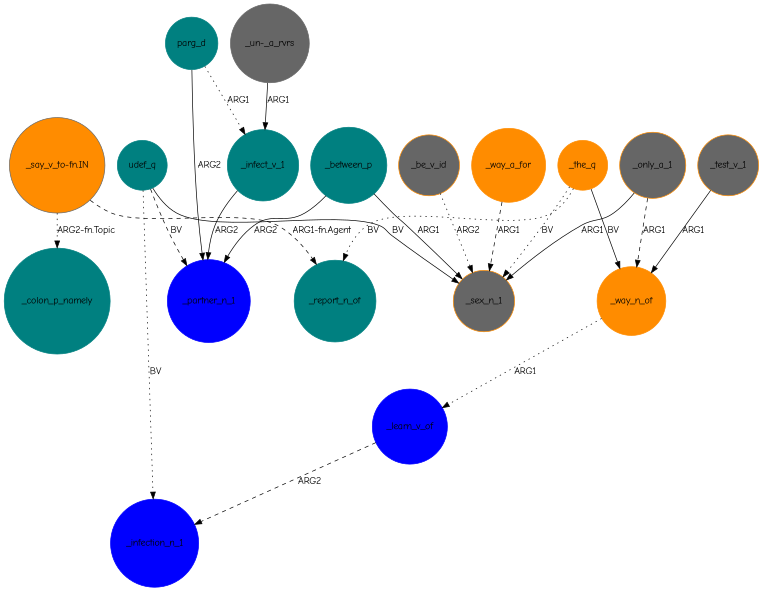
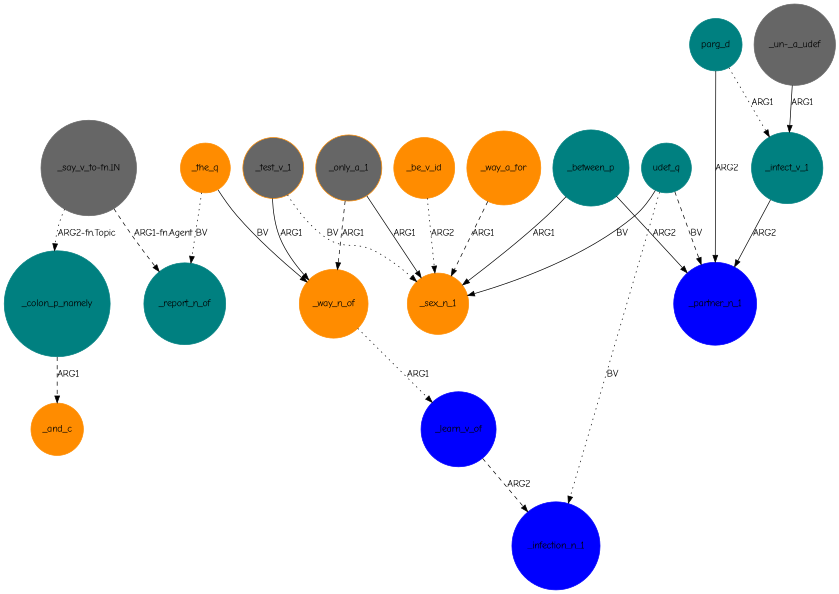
node "_un-_a_rvrs": label "_un-_a_rvrs" -> "_un-_a_udef"
node "_say_v_to-fn.IN": fillcolor darkorange -> gray40
node "_be_v_id": fillcolor gray40 -> darkorange
edge "_the_q" -> "_sex_n_1": now "_test_v_1" -> "_sex_n_1"
node "_sex_n_1": fillcolor gray40 -> darkorange
node "_and_c": added
